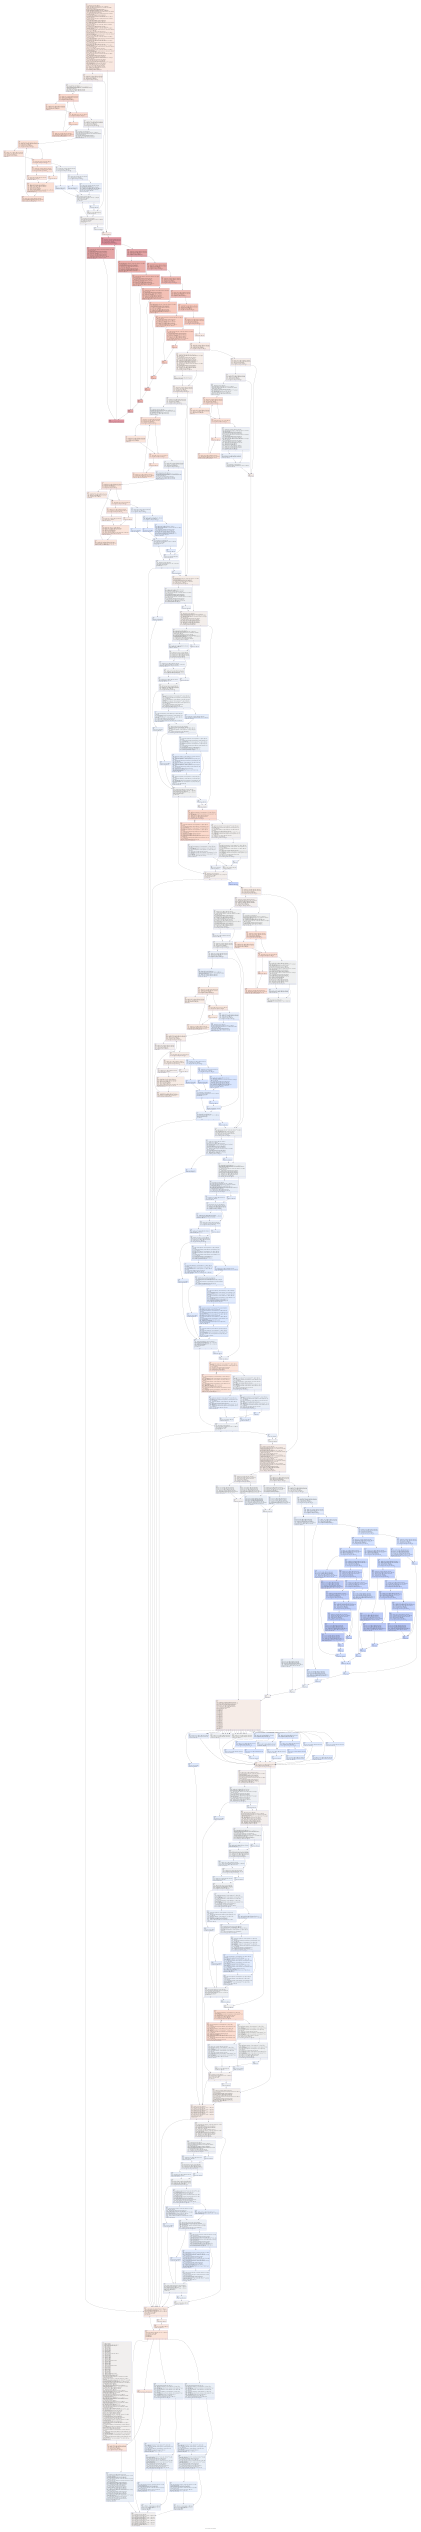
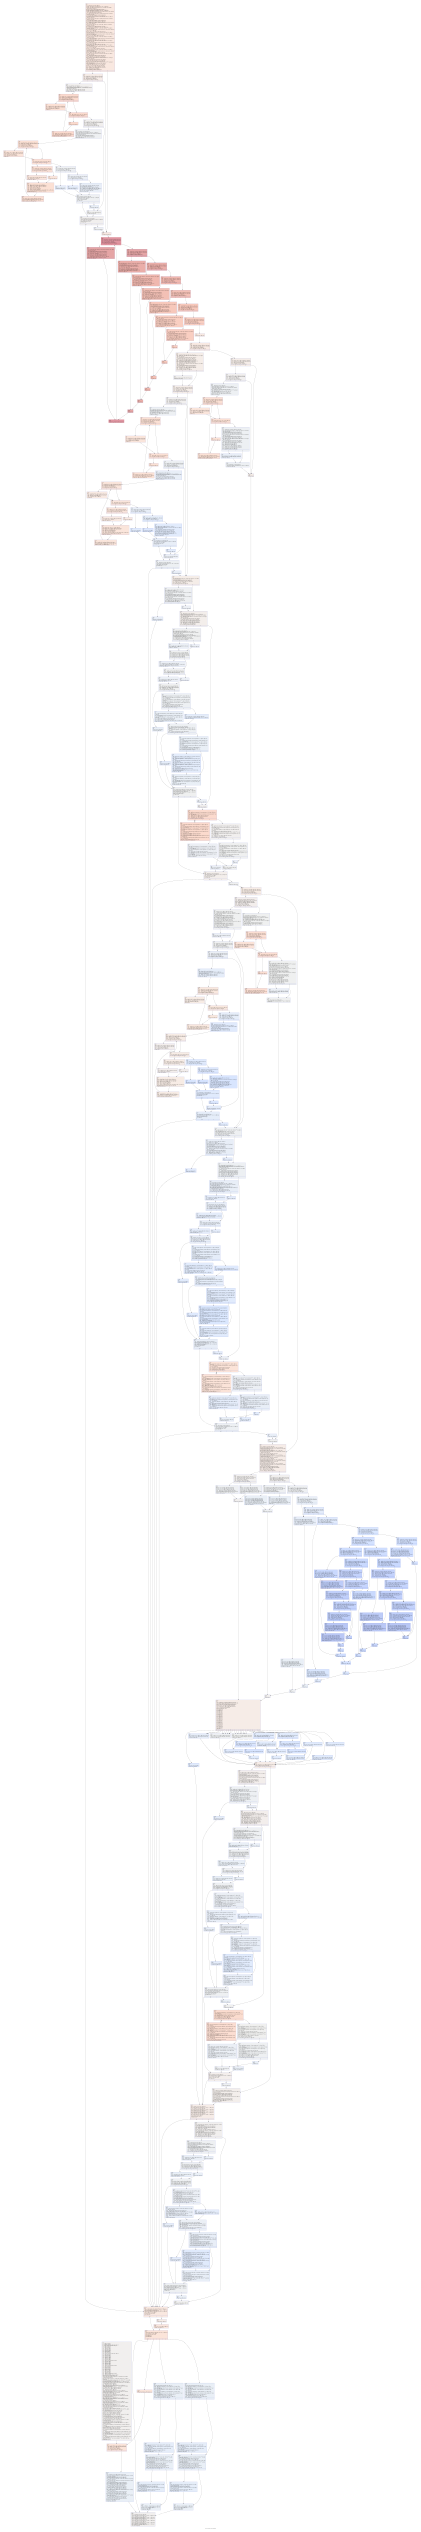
node "%547:": fillcolor #779af770 -> #dbdcde70
